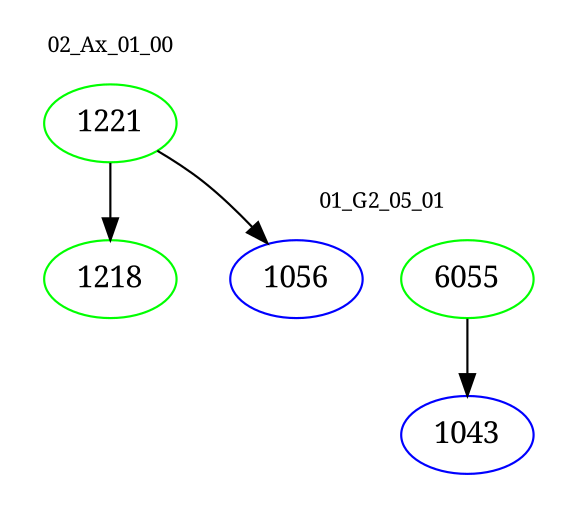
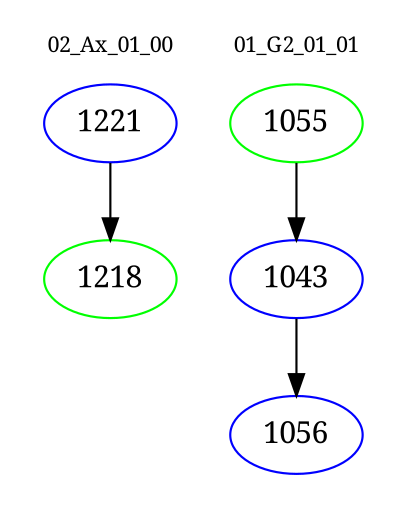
node "1221": color green -> blue
edge "1221" -> "1056": now "1043" -> "1056"
cluster "01_G2_05_01": label "01_G2_05_01" -> "01_G2_01_01"
node "6055": label "6055" -> "1055"
